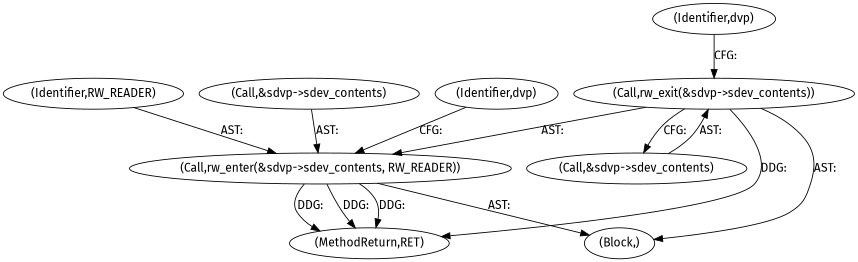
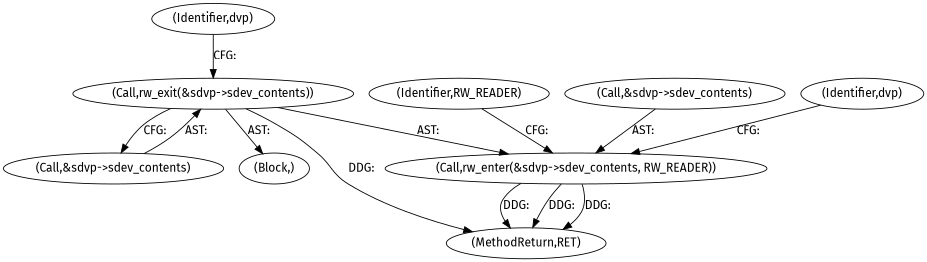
edge "(Identifier,RW_READER)" -> "(Call,rw_enter(&sdvp->sdev_contents, RW_READER))": label "AST: " -> "CFG: "
edge "(Call,rw_enter(&sdvp->sdev_contents, RW_READER))" -> "(Block,)": removed, label "AST:"
